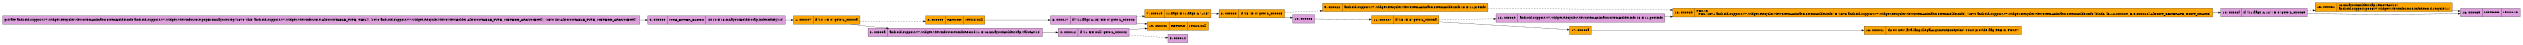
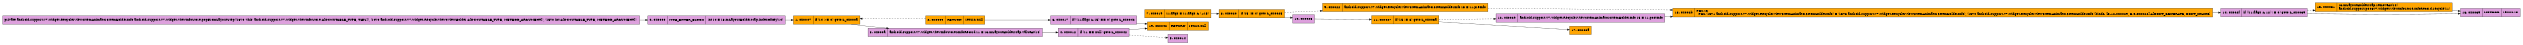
edge "6: 0x0017" -> "7: 0x0019": removed
edge "1: 0x0007" -> "2: 0x0009": reversed
node "18: 0x0041": removed
